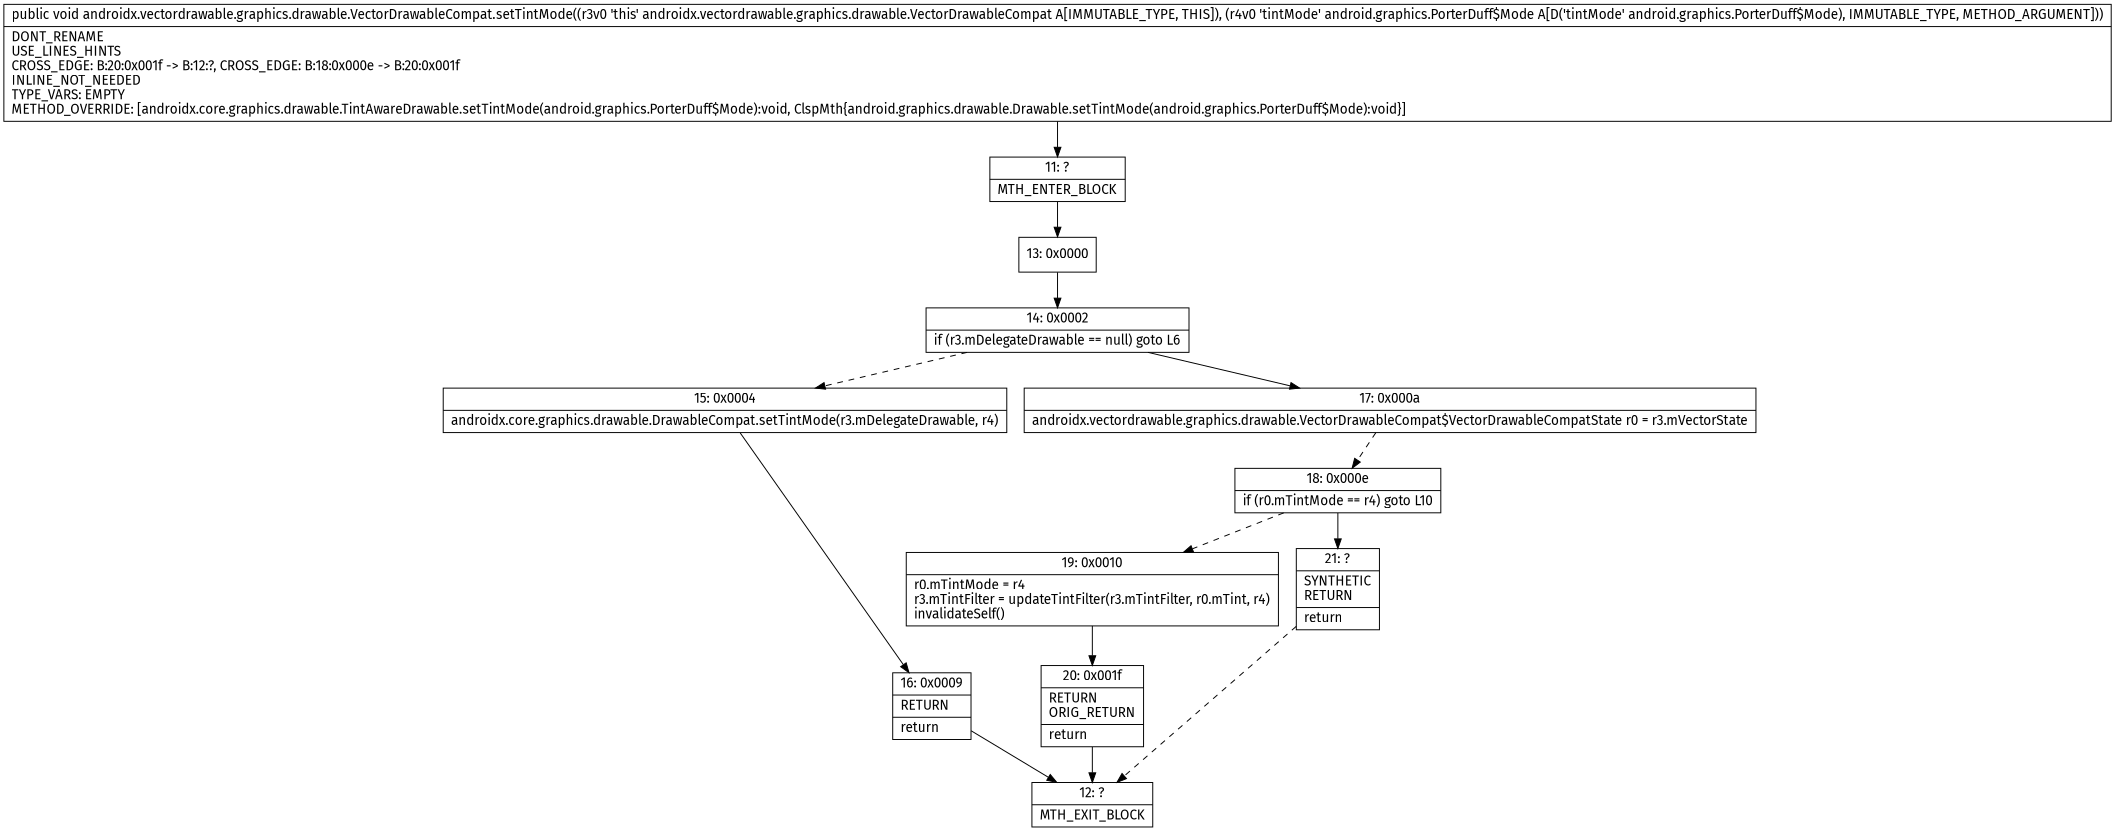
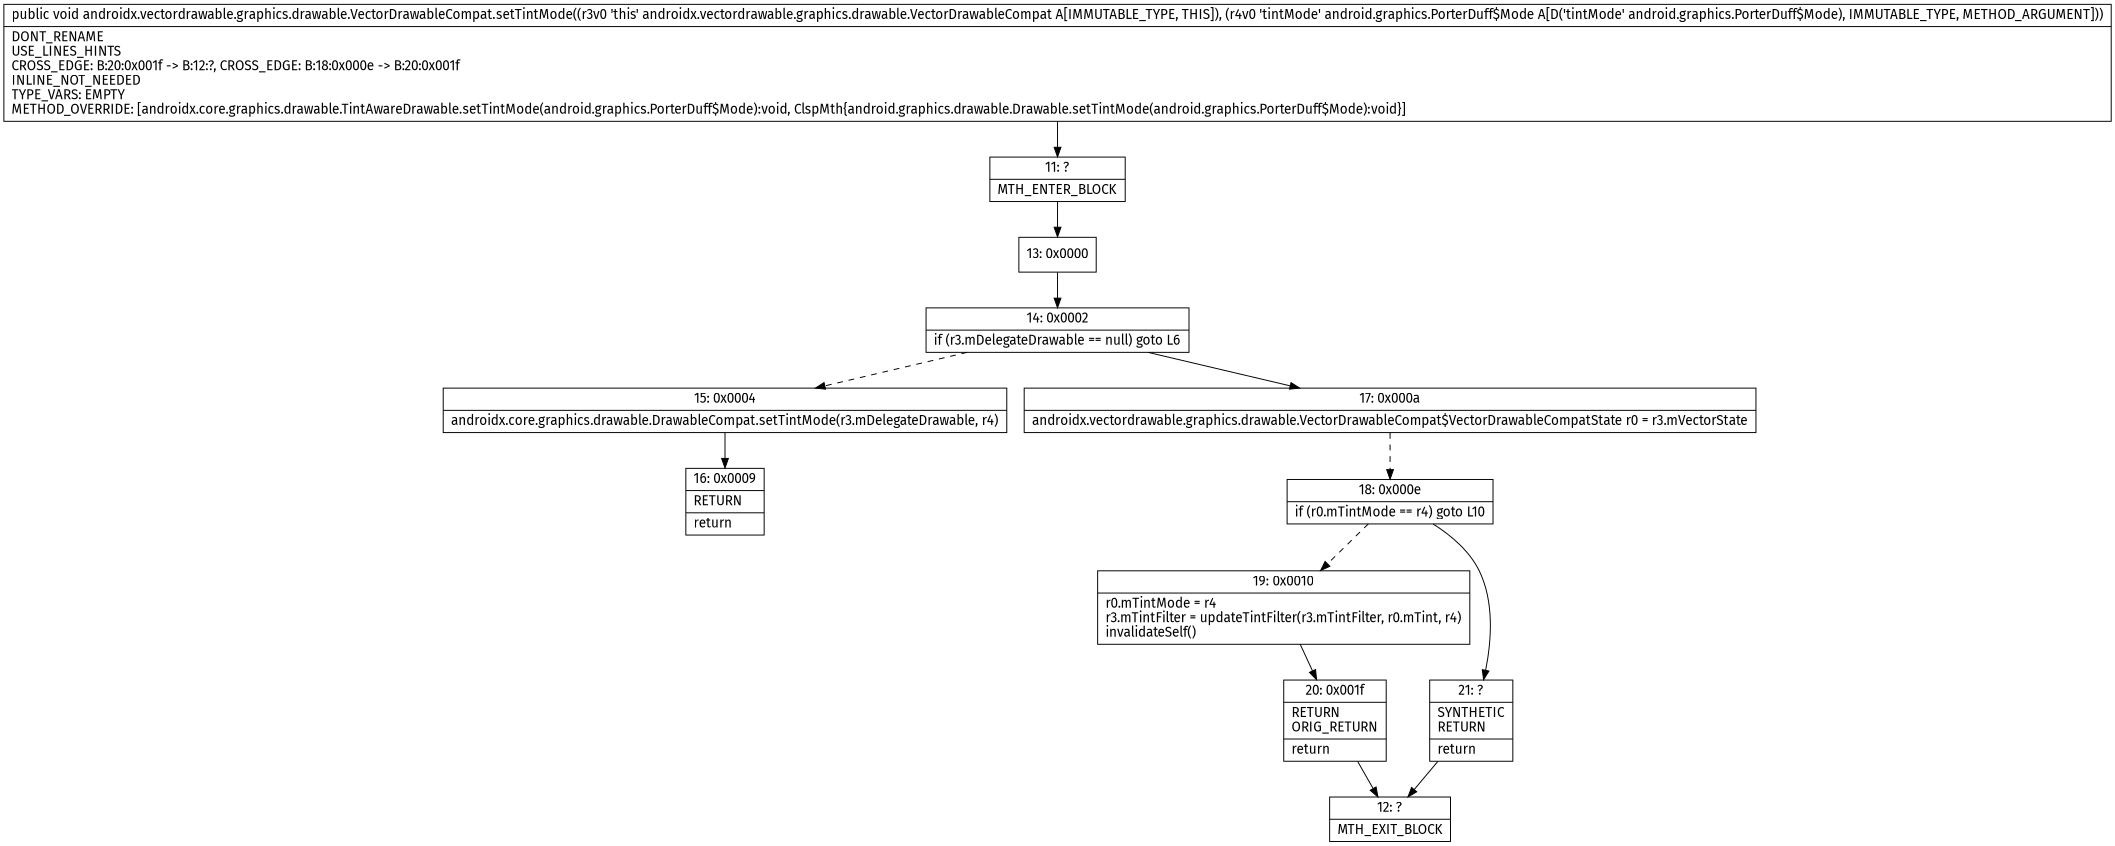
edge "21: ?" -> "12: ?": style dashed -> solid
edge "16: 0x0009" -> "12: ?": removed
